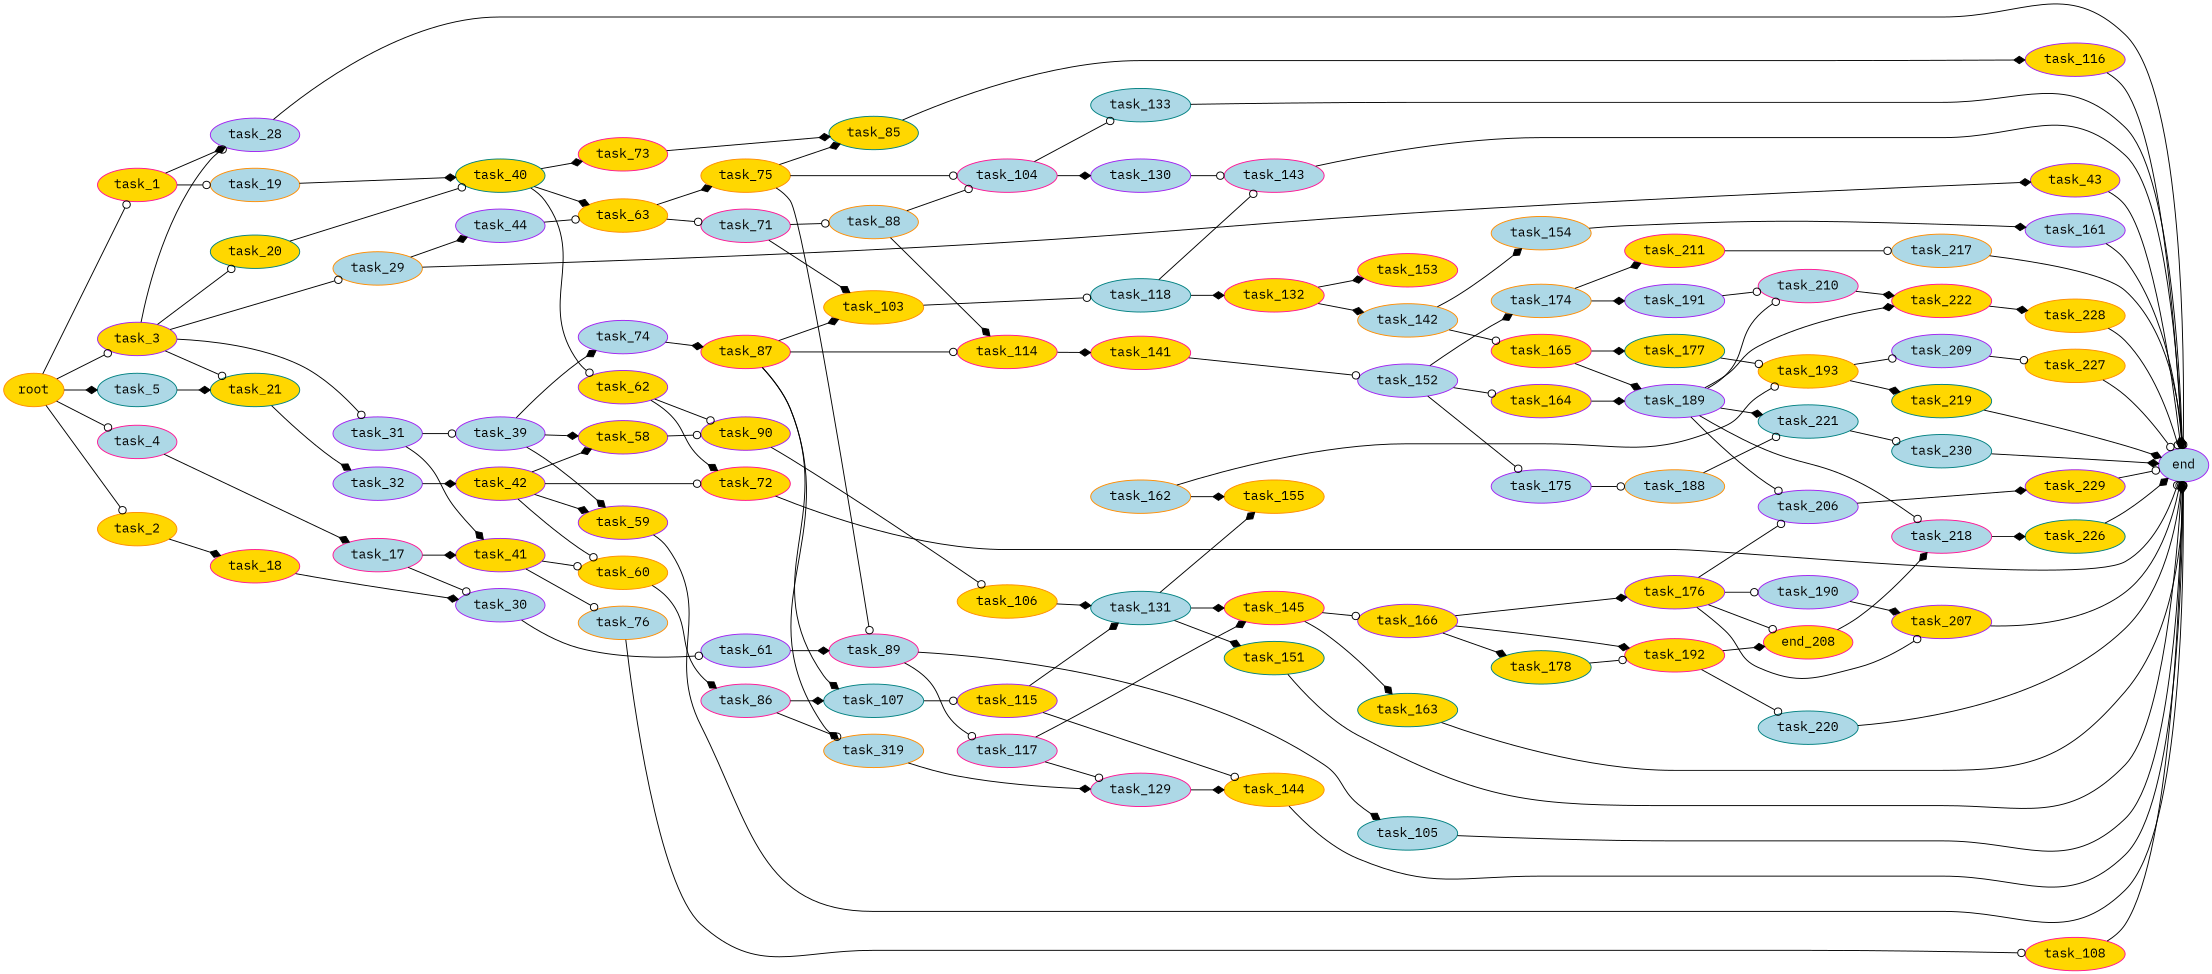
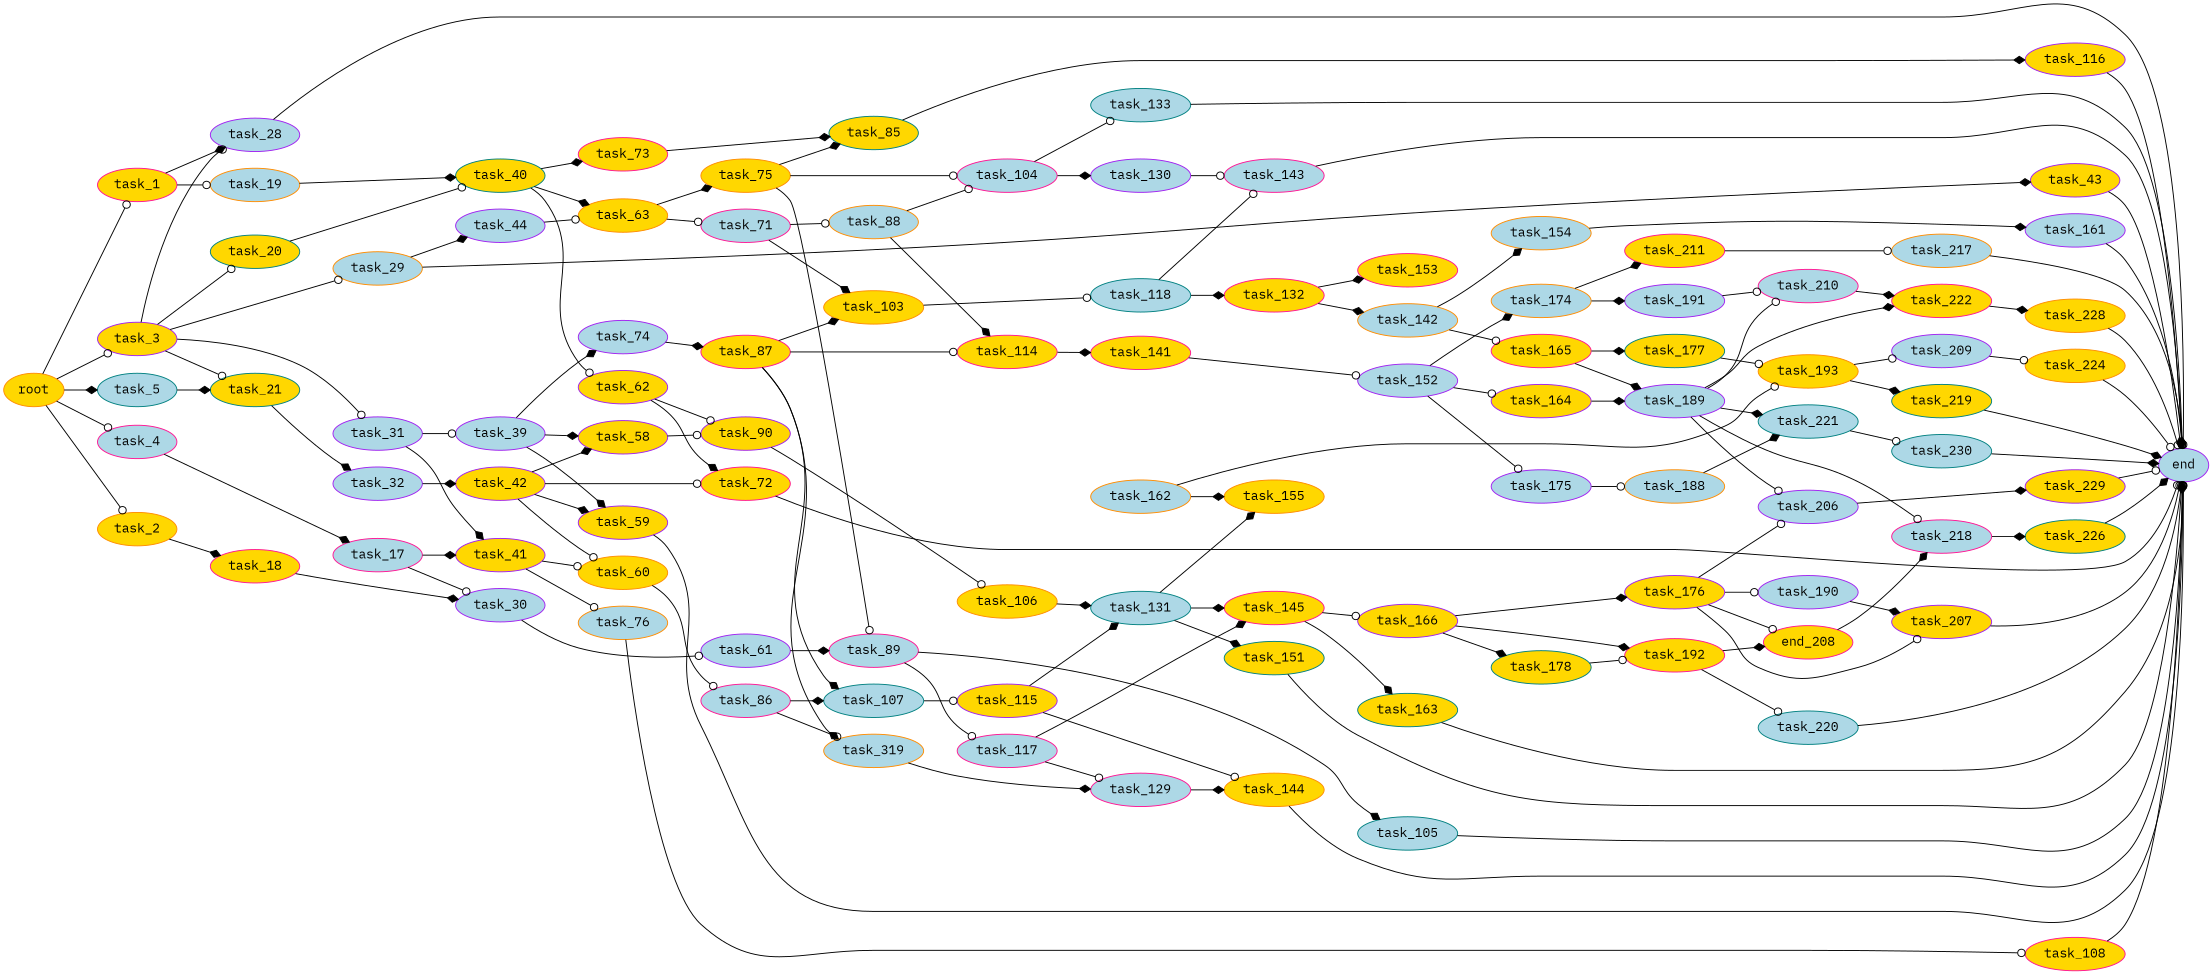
node "task_227": label "task_227" -> "task_224"
edge "task_188" -> "task_221": arrowhead odot -> diamond
edge "task_60" -> "task_86": arrowhead diamond -> odot
